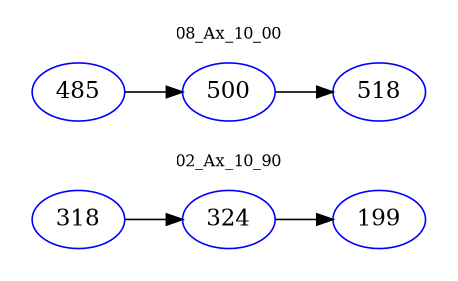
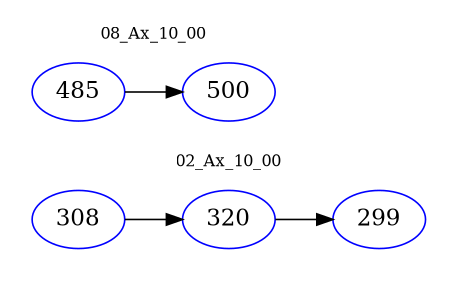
node "518": removed
cluster "02_Ax_10_90": label "02_Ax_10_90" -> "02_Ax_10_00"
node "318": label "318" -> "308"
node "324": label "324" -> "320"
node "199": label "199" -> "299"
